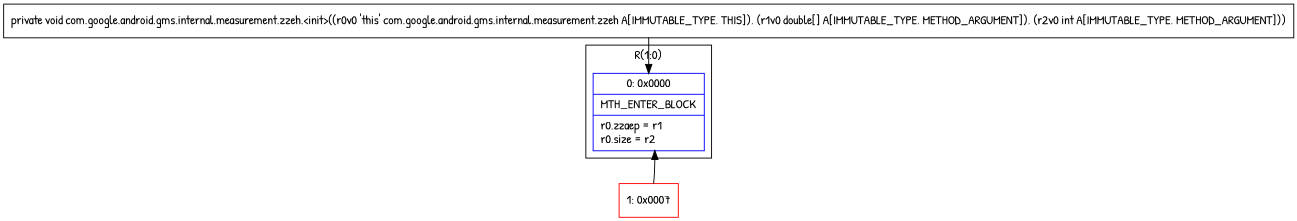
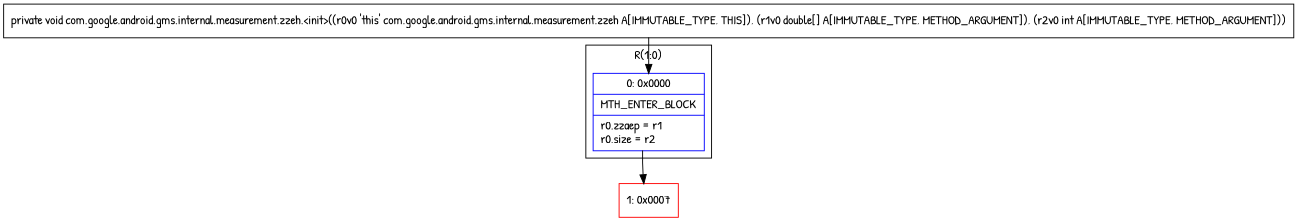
edge "1: 0x0007" -> "0: 0x0000": reversed
